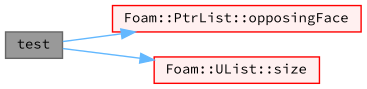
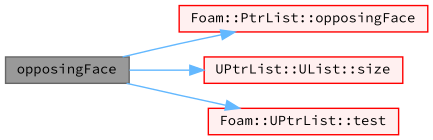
node "test": label "test" -> "opposingFace"
node "Foam::UList::size": label "Foam::UList::size" -> "UPtrList::UList::size"
node "Foam::UPtrList::test": added
